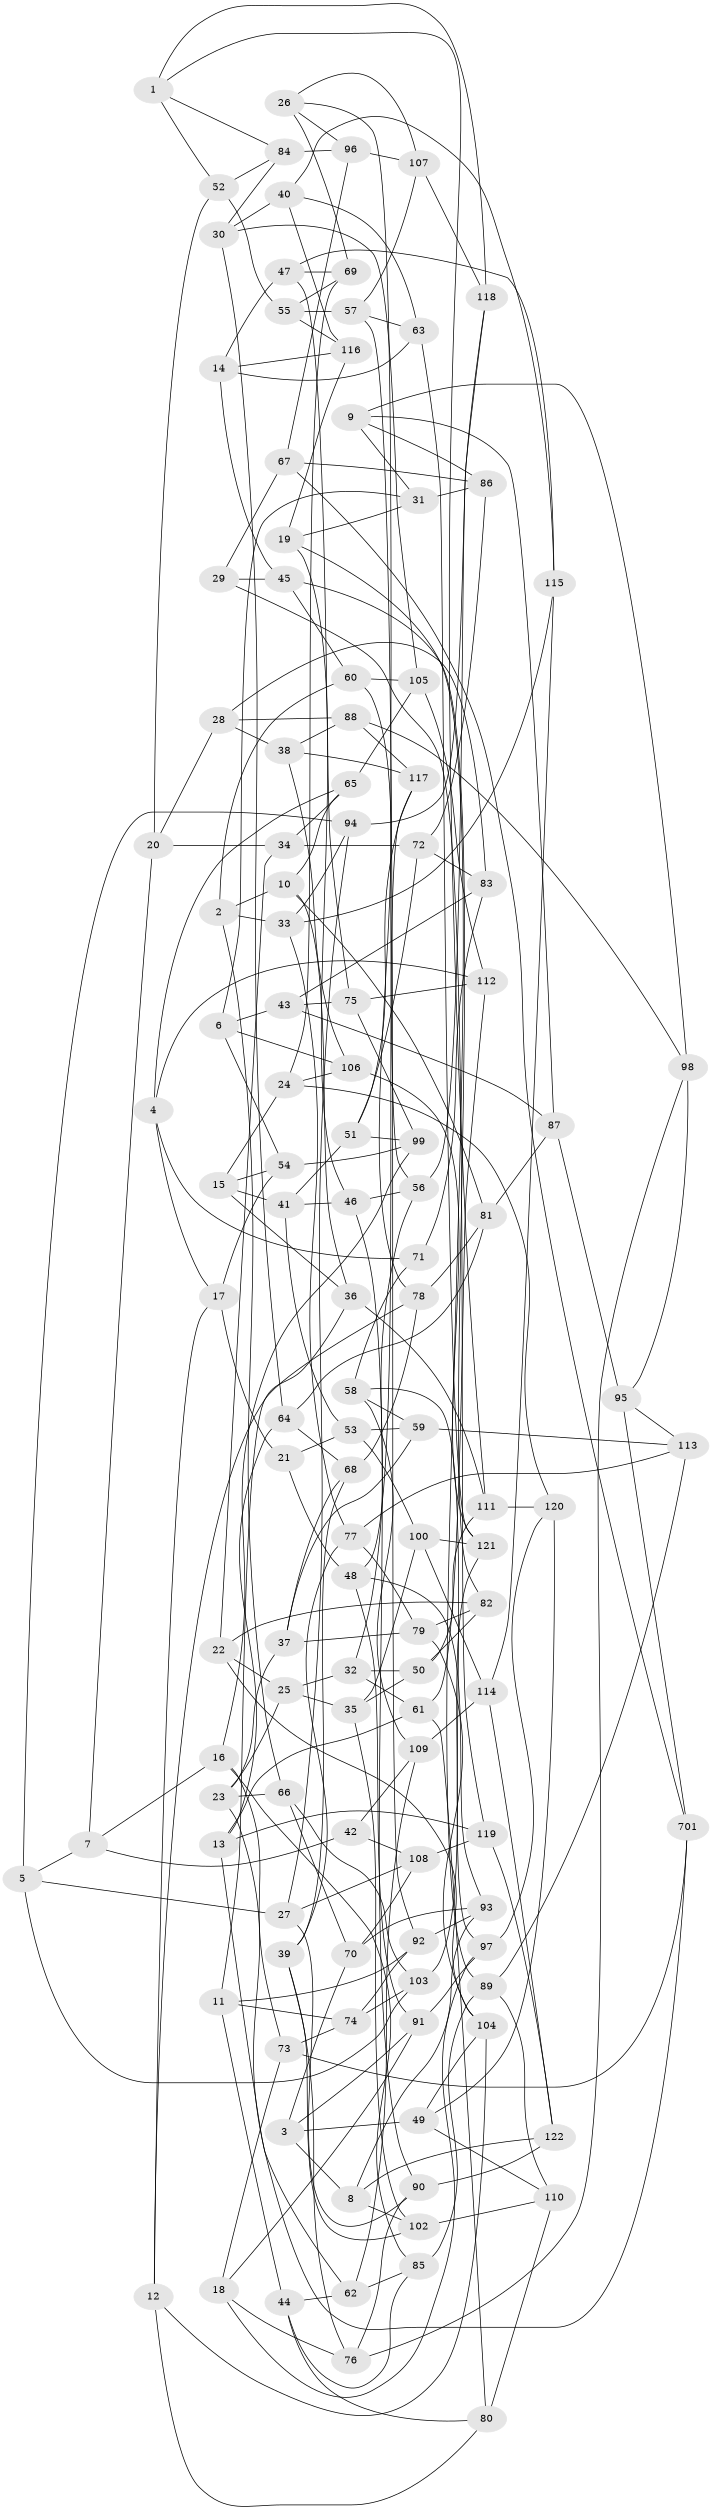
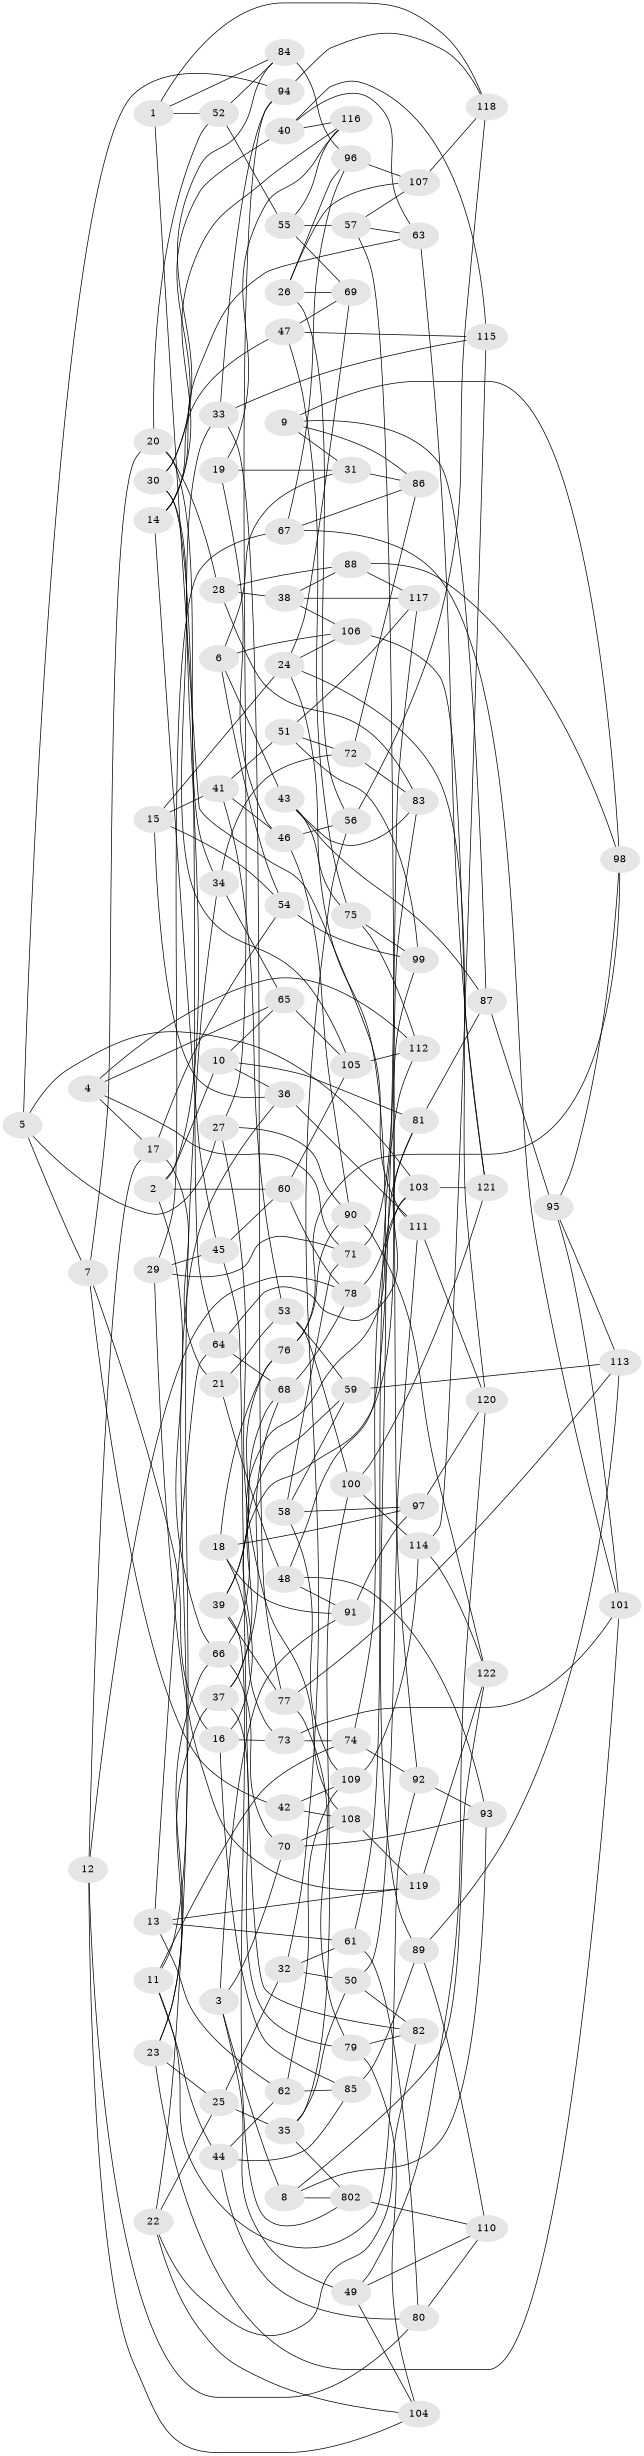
edge "71" -- "29": added
edge "19" -- "89": now "24" -- "89"
node "701": label "701" -> "101"
node "102": label "102" -> "802"
